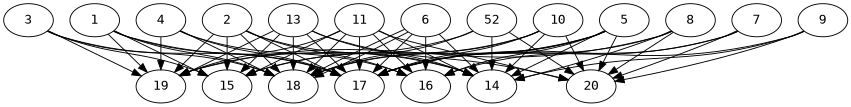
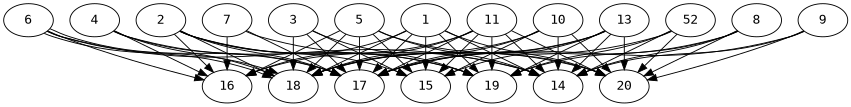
edge "1" -> "16": added
edge "1" -> "20": added
